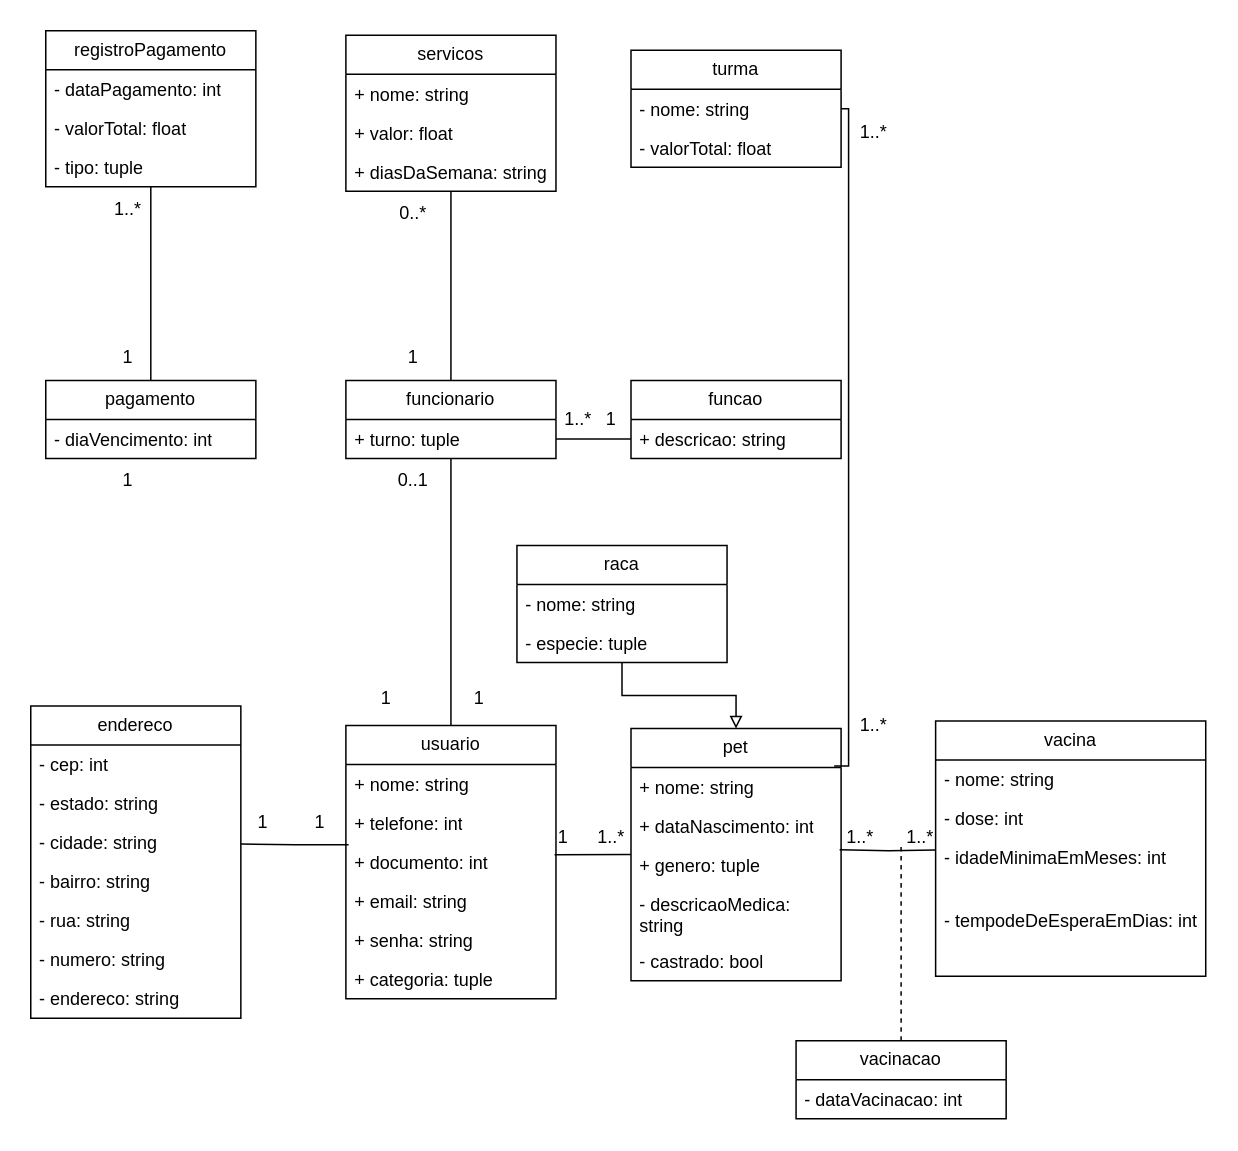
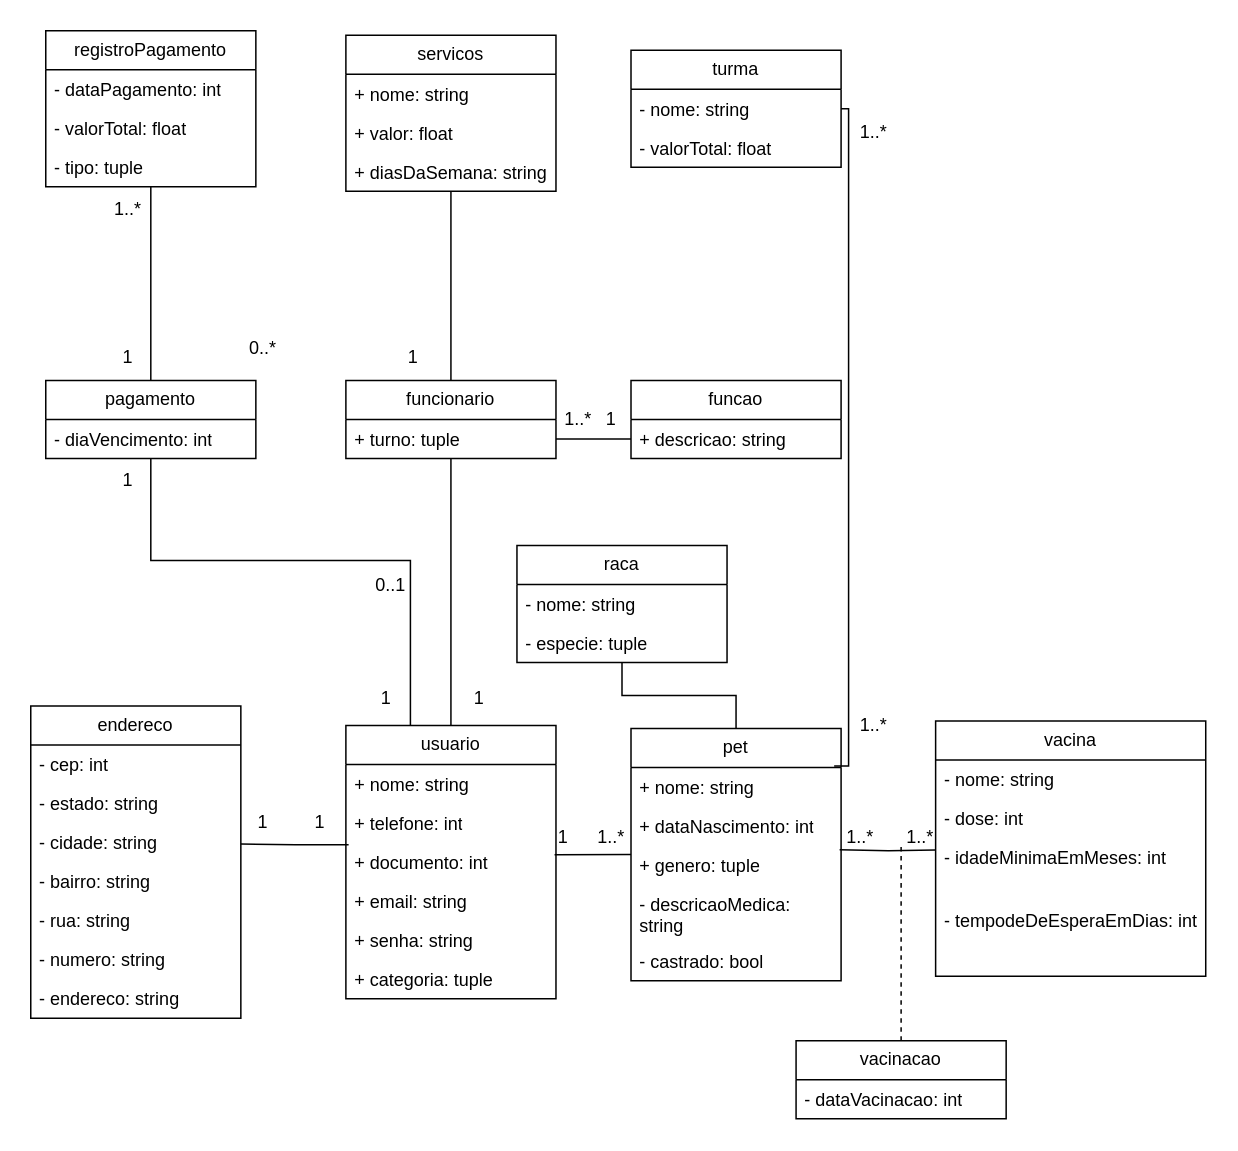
node "0..*": moved (413, 214) -> (263, 349)
node "0..1": moved (413, 481) -> (391, 586)
edge "pagamento" -- "usuario": added
edge "raca" -> "pet": arrowhead block -> none
